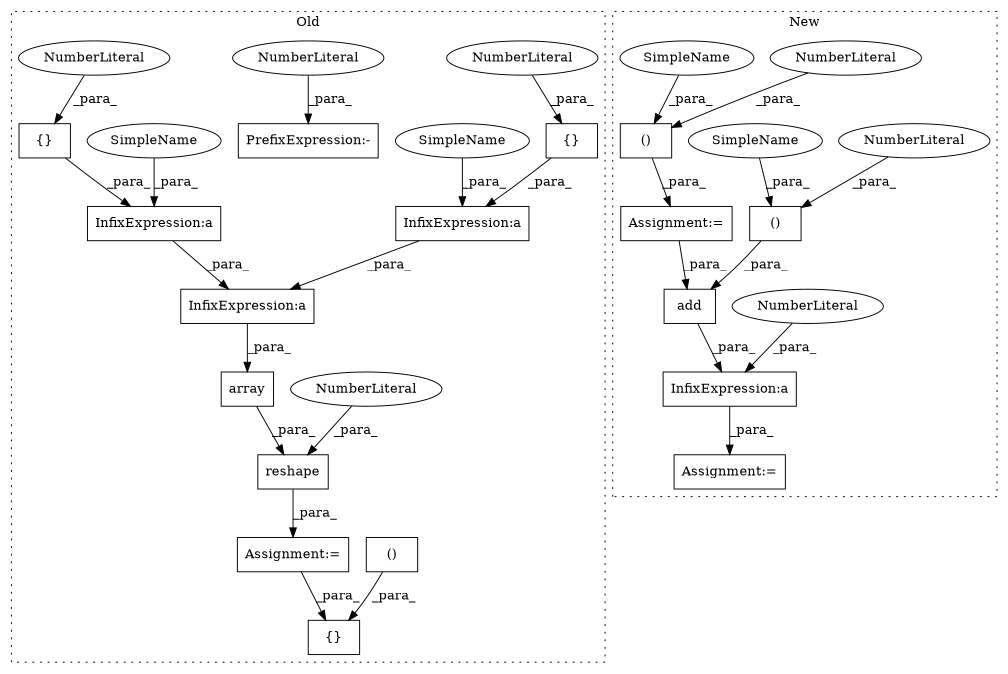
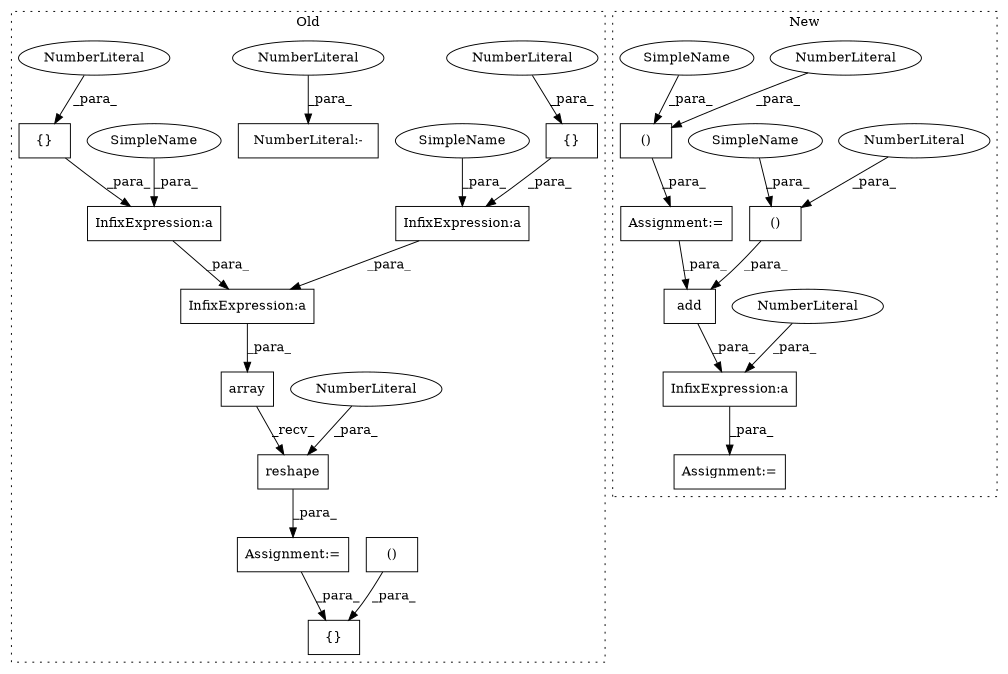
node "PrefixExpression:-": label "PrefixExpression:-" -> "NumberLiteral:-"
edge "array" -> "reshape": label "_para_" -> "_recv_"
